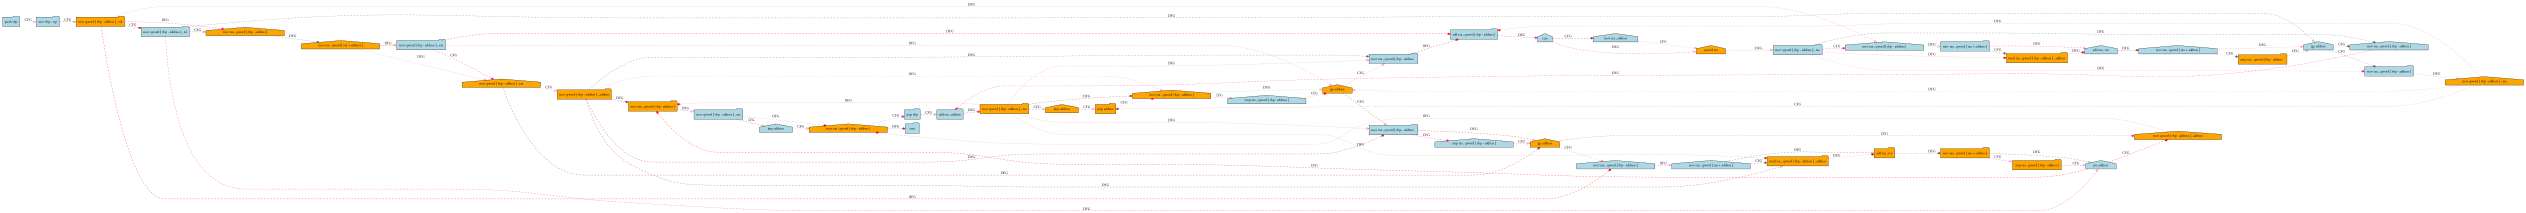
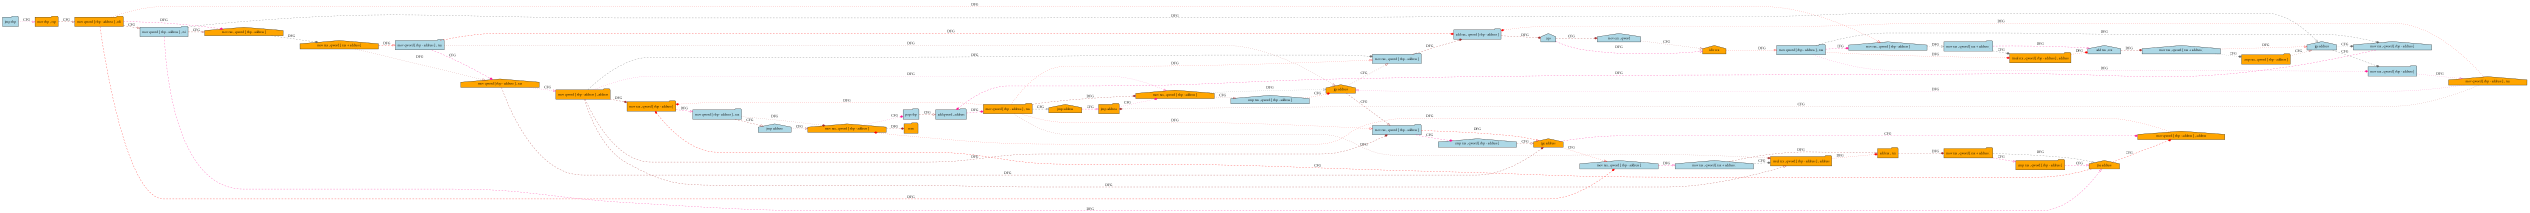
node "push rbp": label "push rbp" -> "jmp rbp"
node "mov rbp , rsp": fillcolor lightblue -> orange
edge "mov qword [ rbp - address ] , rdi" -> "mov qword [ rbp - address ] , rsi": arrowhead diamond -> onormal
edge "add rax , qword [ rbp - address ]" -> "cqo": color deeppink -> brown
node "mov ecx , address": label "mov ecx , address" -> "mov ecx , qword"
node "qword rcx": label "qword rcx" -> "idiv rcx"
node "add rax , address": label "add rax , address" -> "add qword , address"
node "retn": fillcolor lightblue -> orange
node "jne address": fillcolor lightblue -> orange
